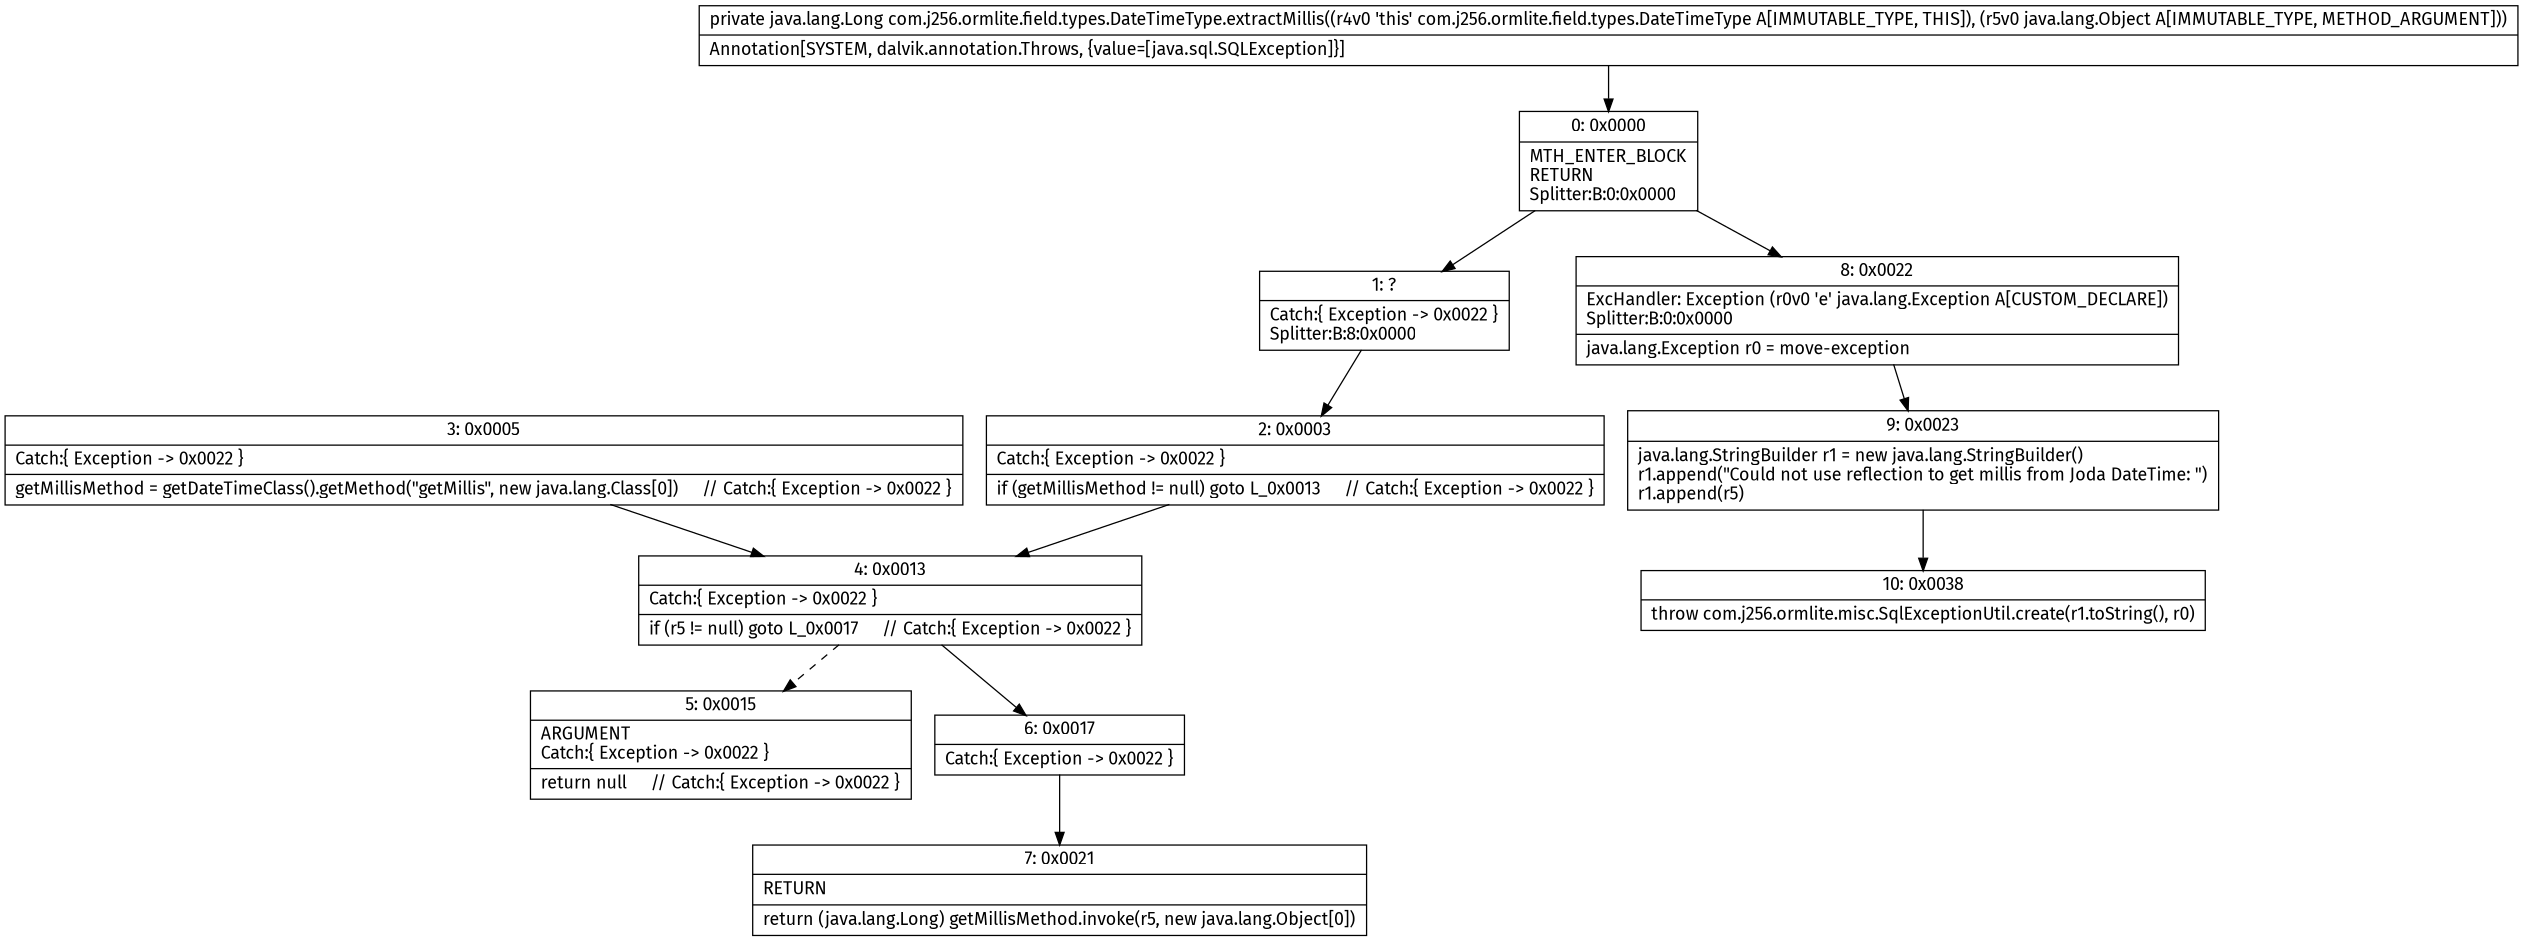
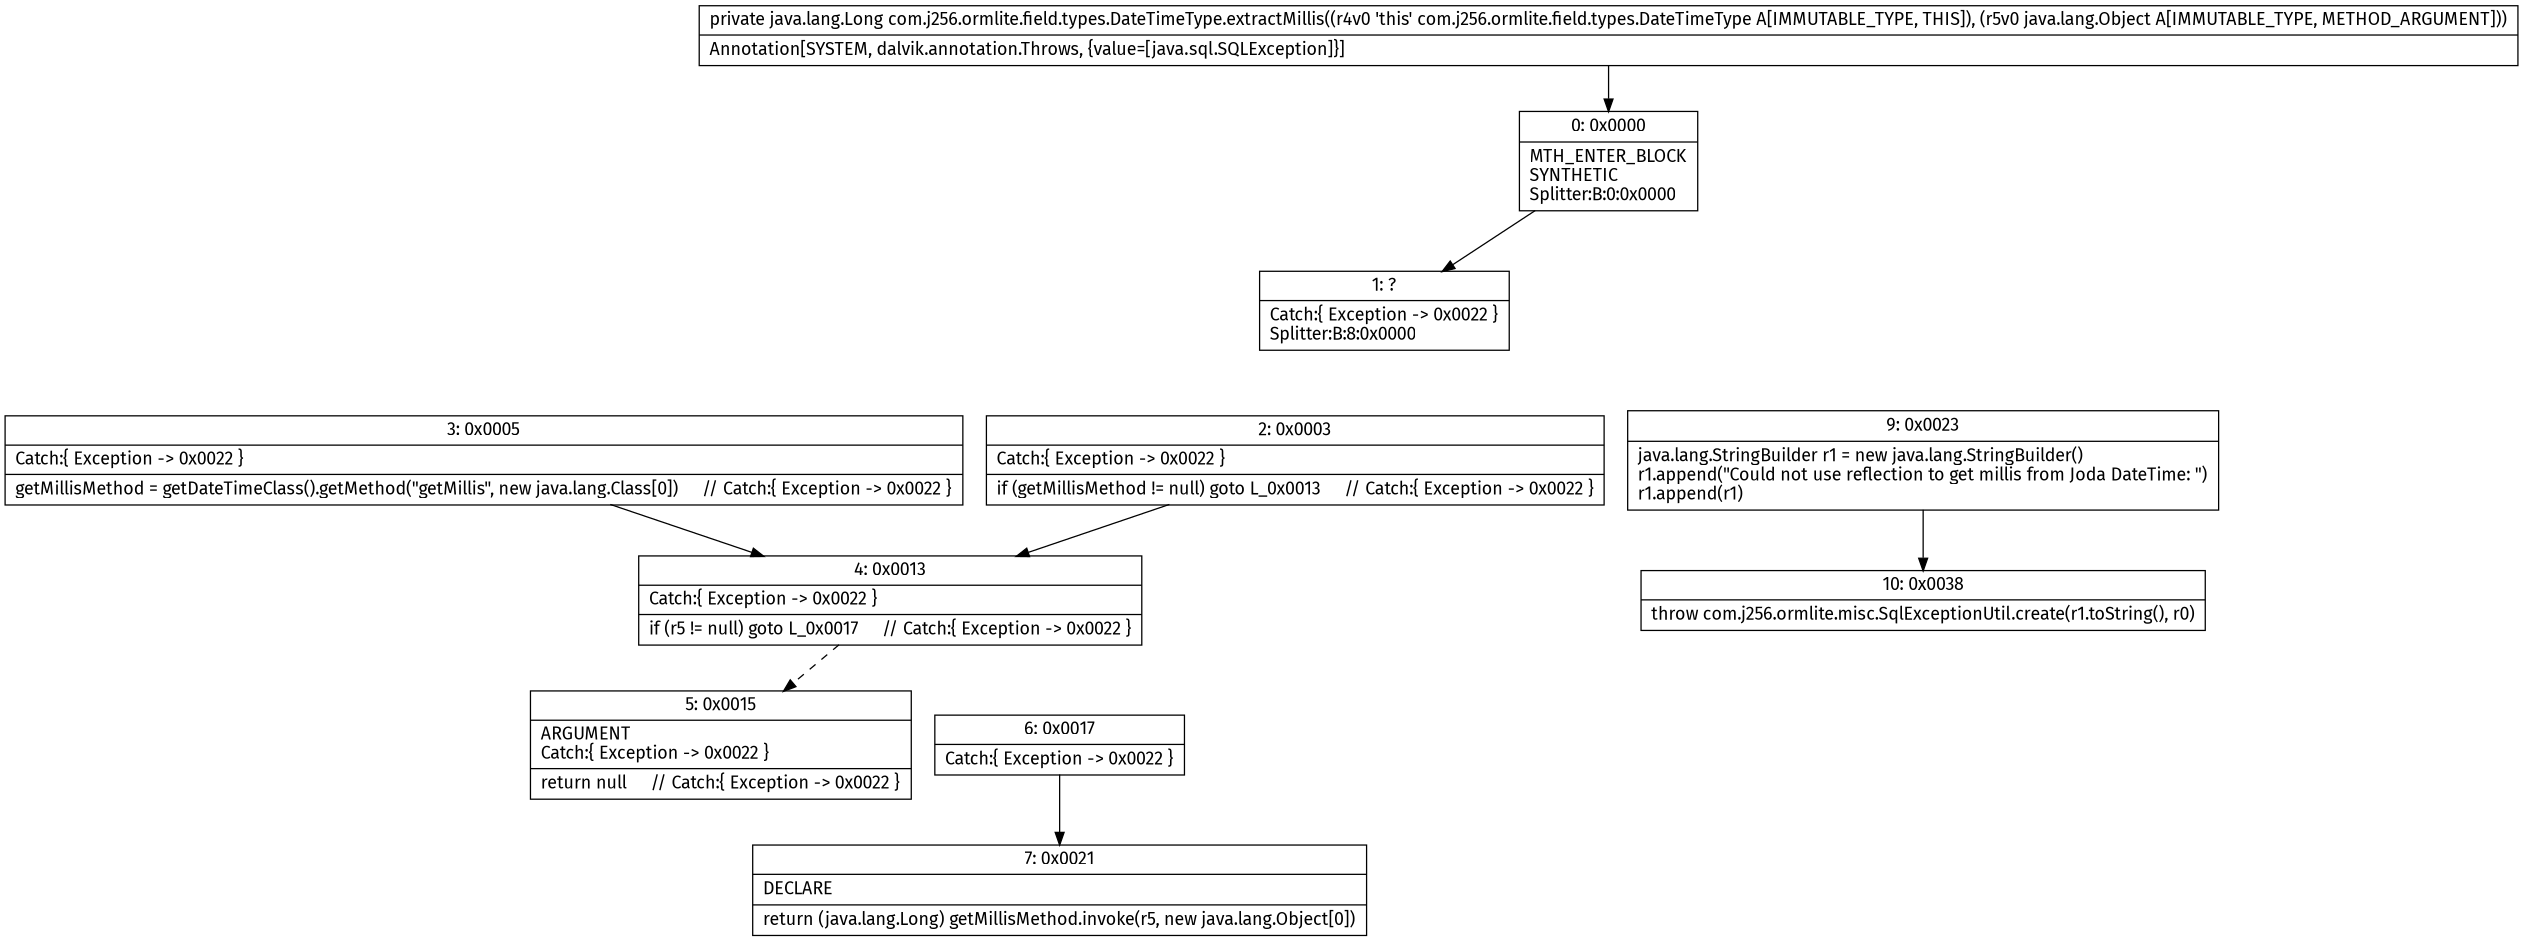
node "0: 0x0000": text "RETURN" -> "SYNTHETIC"
node "8: 0x0022": removed
edge "1: ?" -> "2: 0x0003": removed
node "9: 0x0023": text "r1.append(r5)" -> "r1.append(r1)"
edge "4: 0x0013" -> "6: 0x0017": removed
node "7: 0x0021": text "RETURN" -> "DECLARE"
